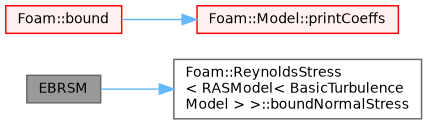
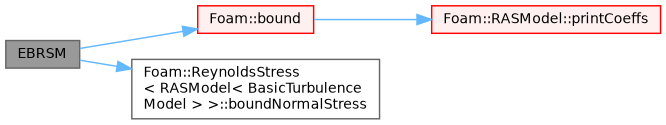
node "Foam::Model::printCoeffs": label "Foam::Model::printCoeffs" -> "Foam::RASModel::printCoeffs"
edge "EBRSM" -> "Foam::bound": added
